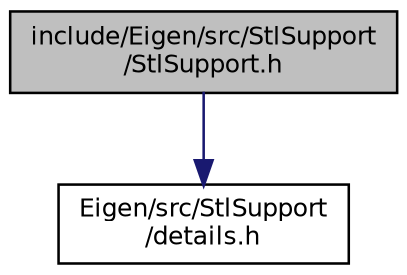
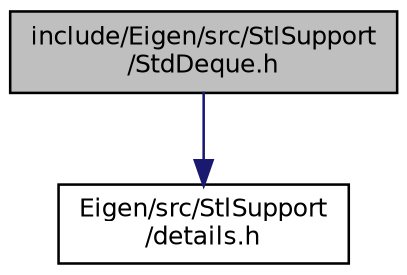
node "include/Eigen/src/StlSupport /StlSupport.h": label "include/Eigen/src/StlSupport /StlSupport.h" -> "include/Eigen/src/StlSupport /StdDeque.h"
